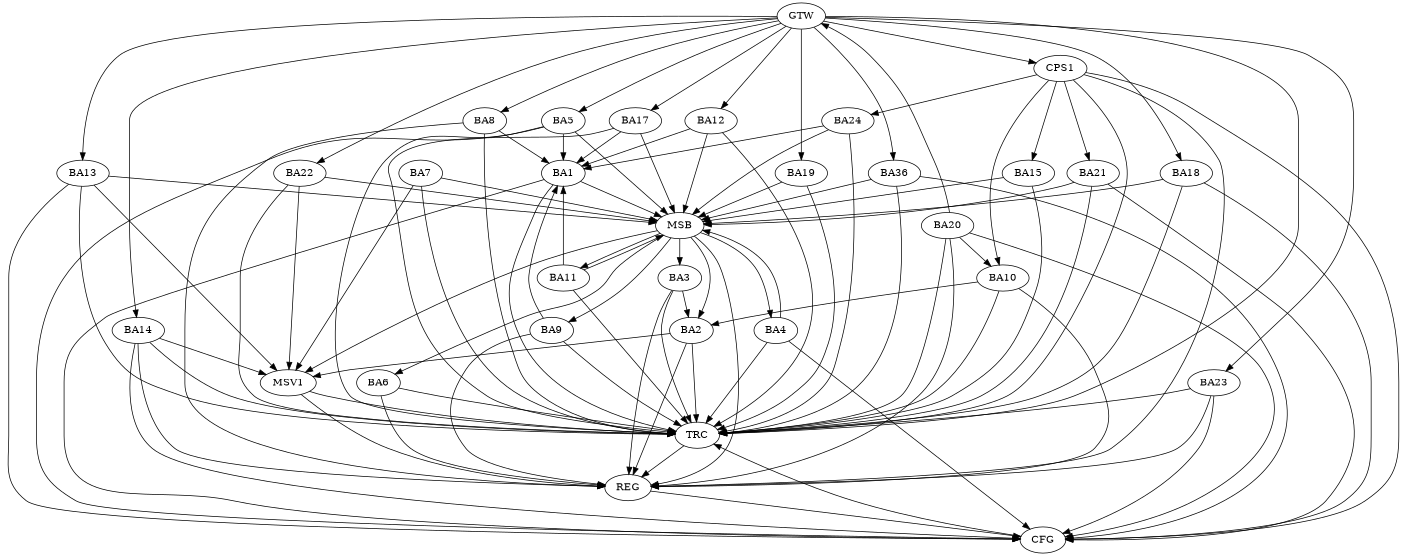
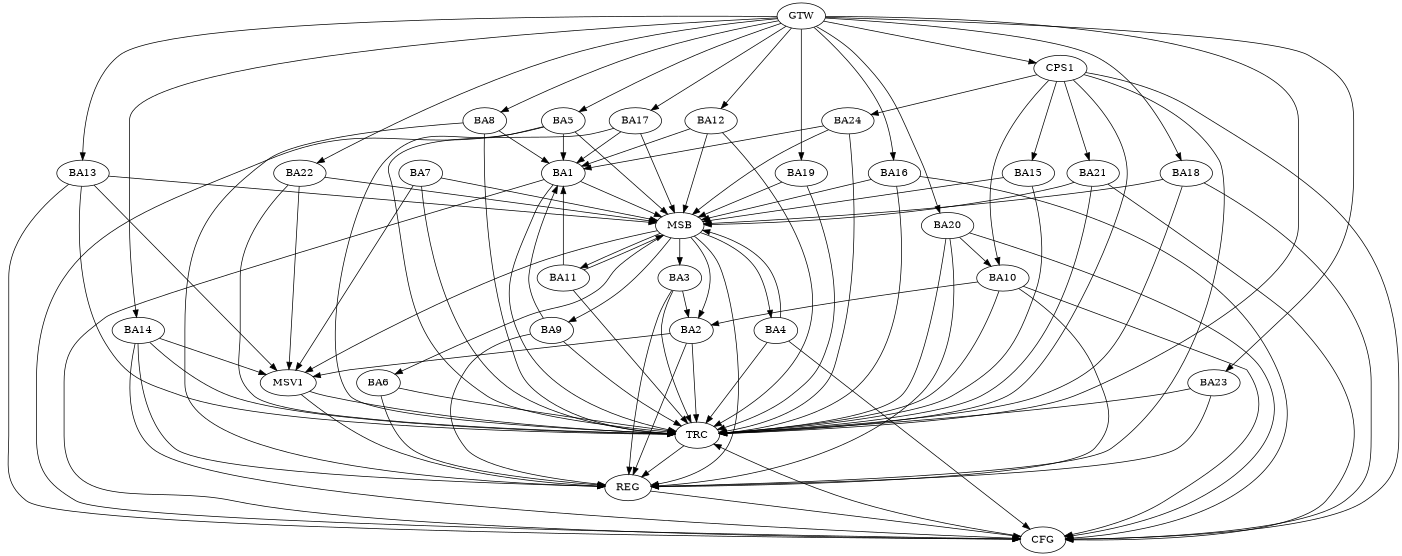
edge "BA20" -> "GTW": reversed
node "BA36": label "BA36" -> "BA16"
edge "BA23" -> "CFG": now "BA10" -> "CFG"
